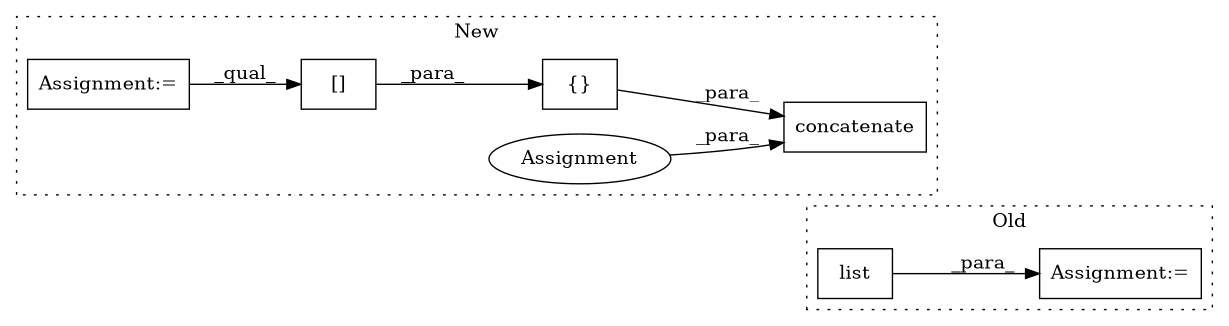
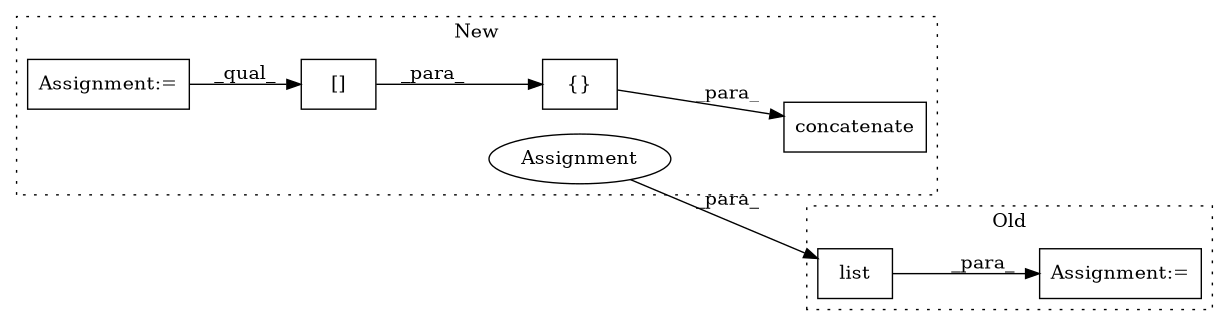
edge "Assignment" -> "concatenate": now "Assignment" -> "list"
